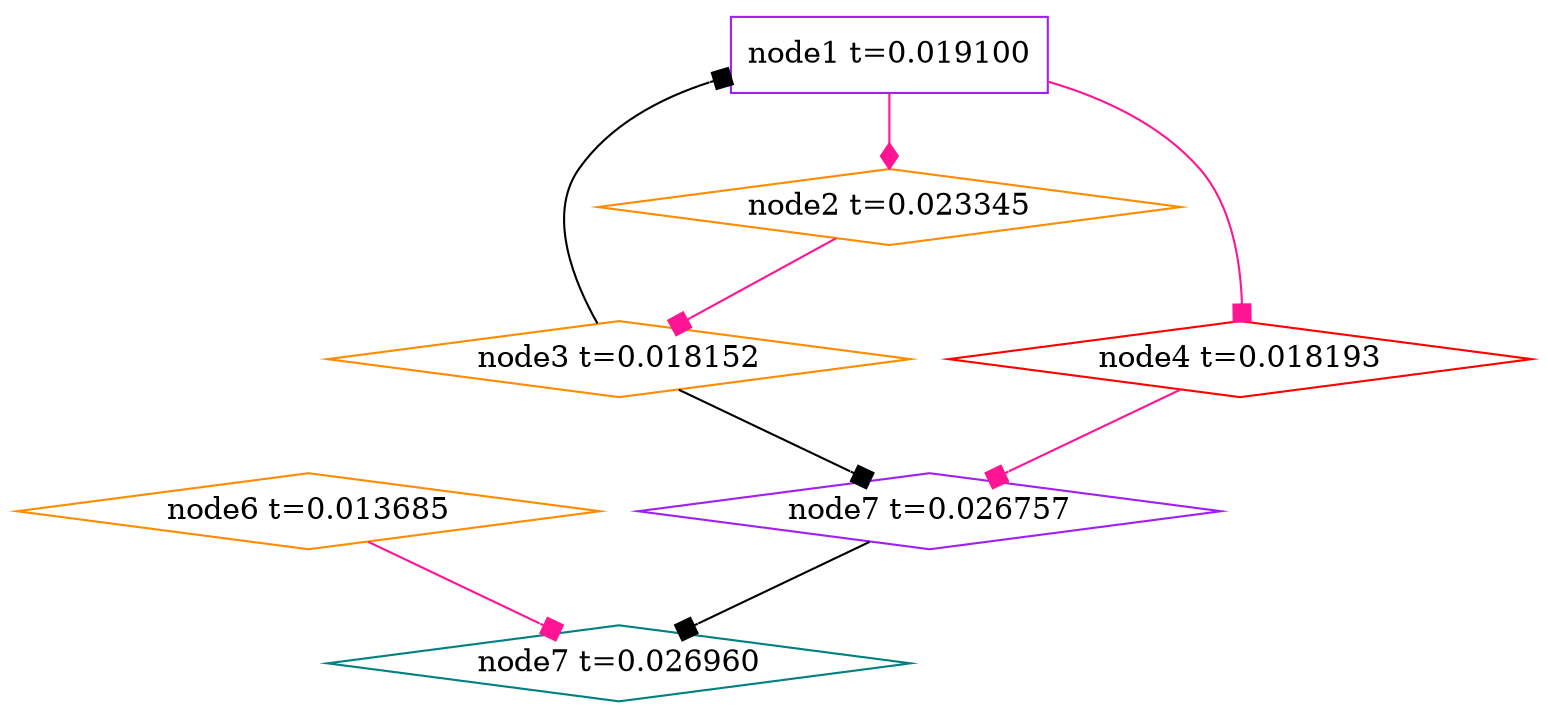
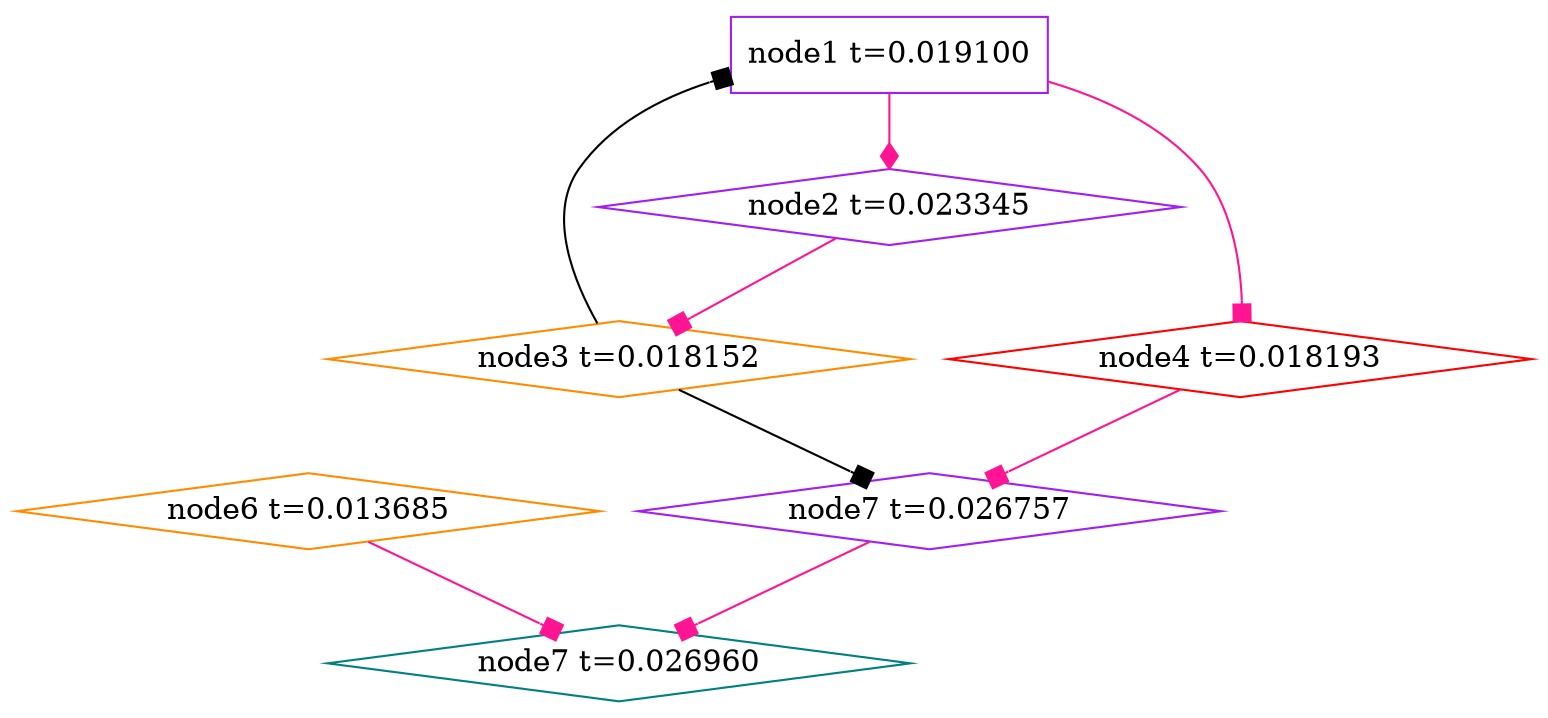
node "node2 t=0.023345": color darkorange -> purple
edge "node7 t=0.026757" -> "node7 t=0.026960": color black -> deeppink
